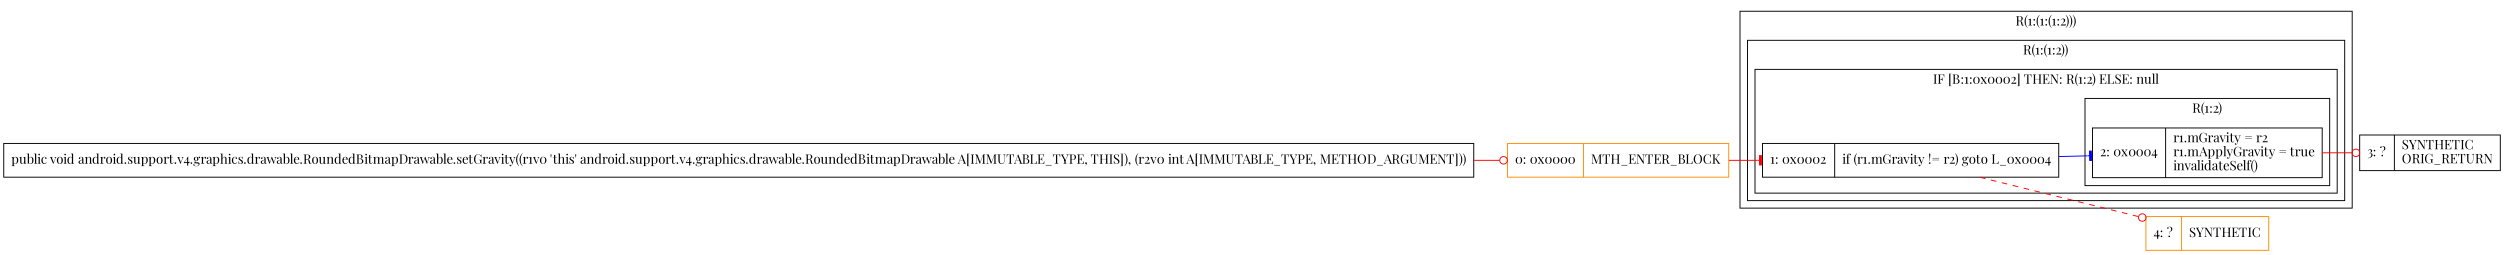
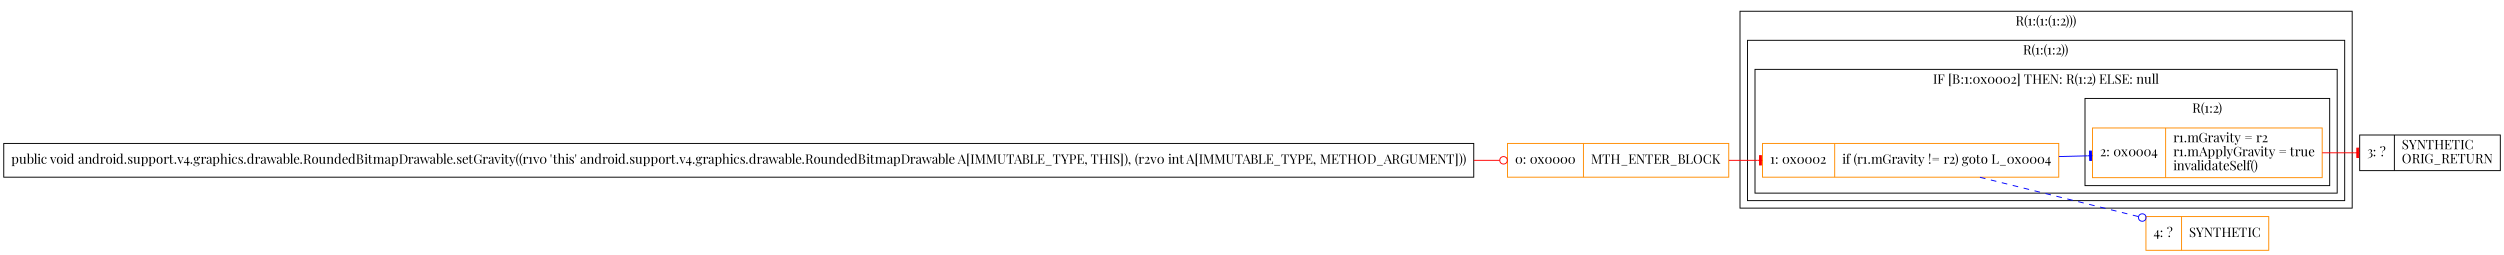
node "2: 0x0004": color black -> darkorange
edge "2: 0x0004" -> "3: ?": arrowhead odot -> tee
node "1: 0x0002": color black -> darkorange
edge "1: 0x0002" -> "4: ?": color red -> blue
